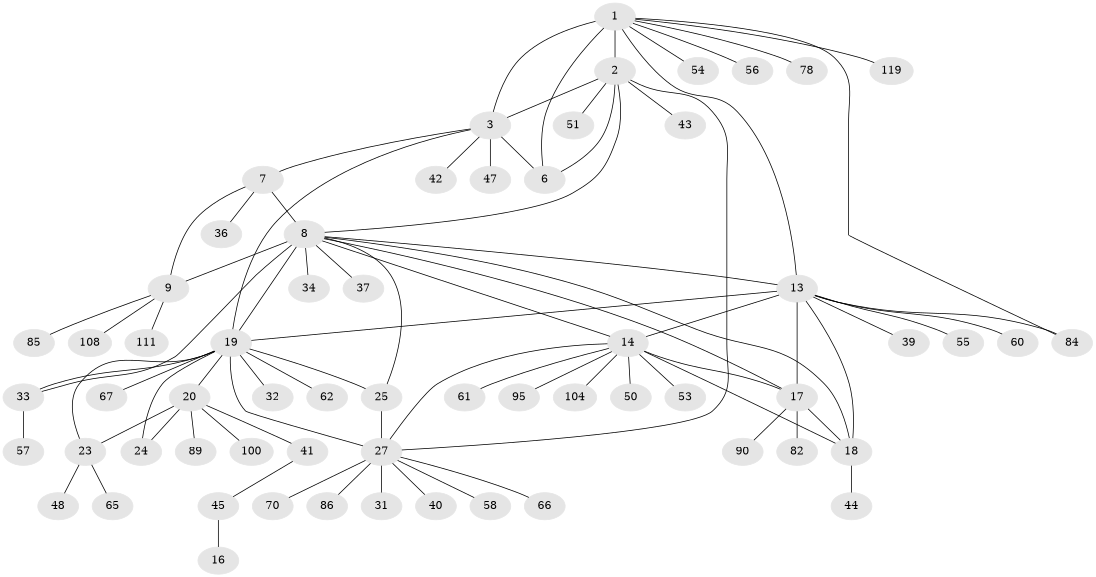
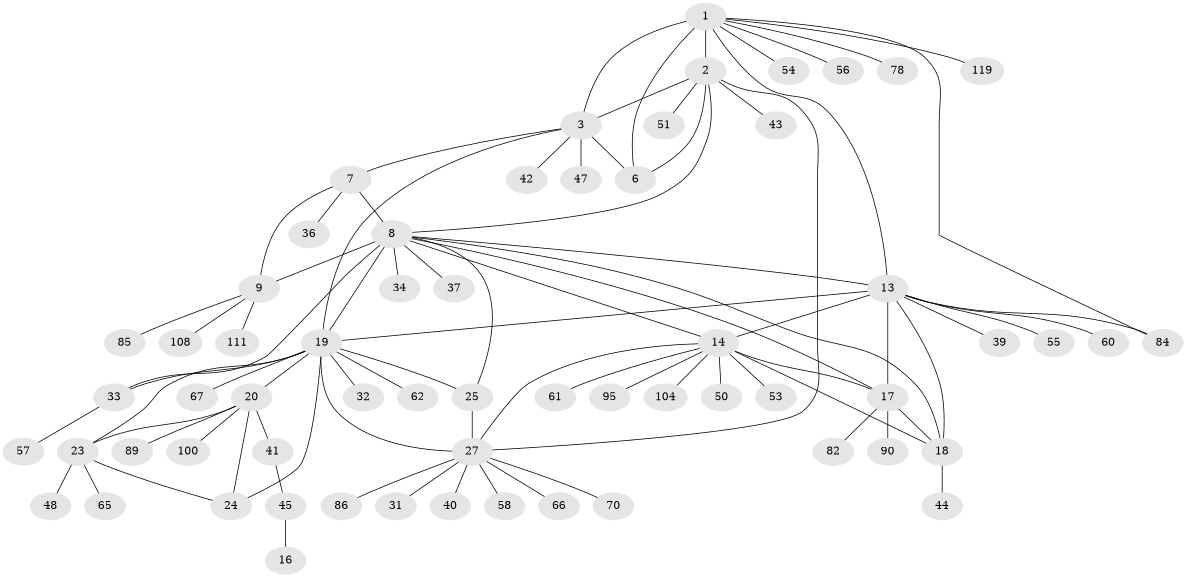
edge "23" -- "24": added
